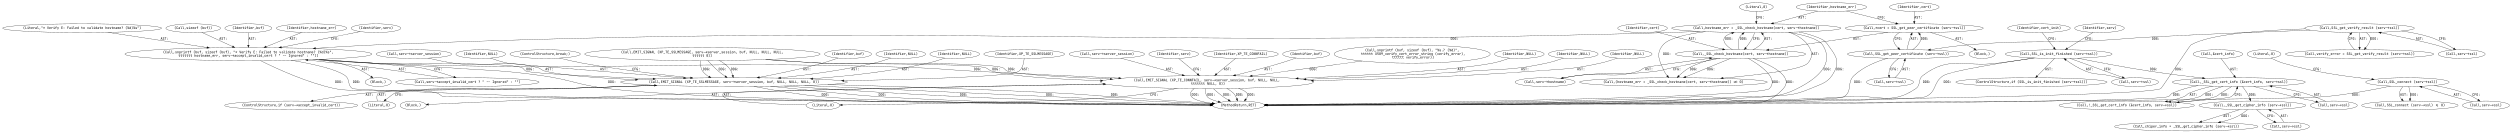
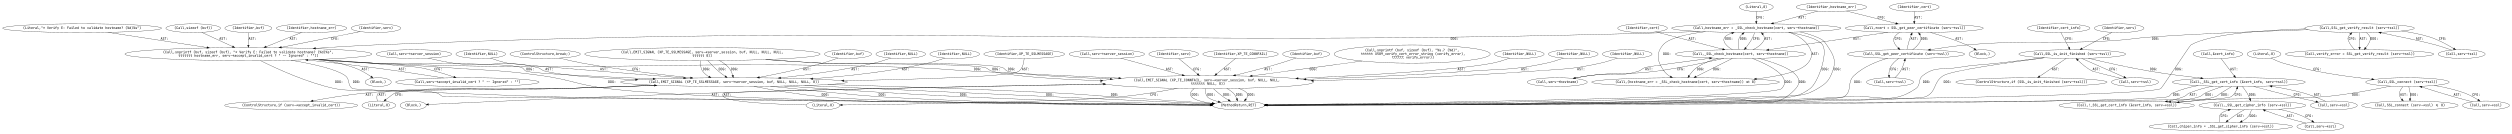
node "(Identifier,cert_init)": label "(Identifier,cert_init)" -> "(Identifier,cert_info)"
edge "(Call,chiper_info = _SSL_get_cipher_info (serv->ssl))" -> "(Call,_SSL_get_cipher_info (serv->ssl))": added, label "CFG:"
